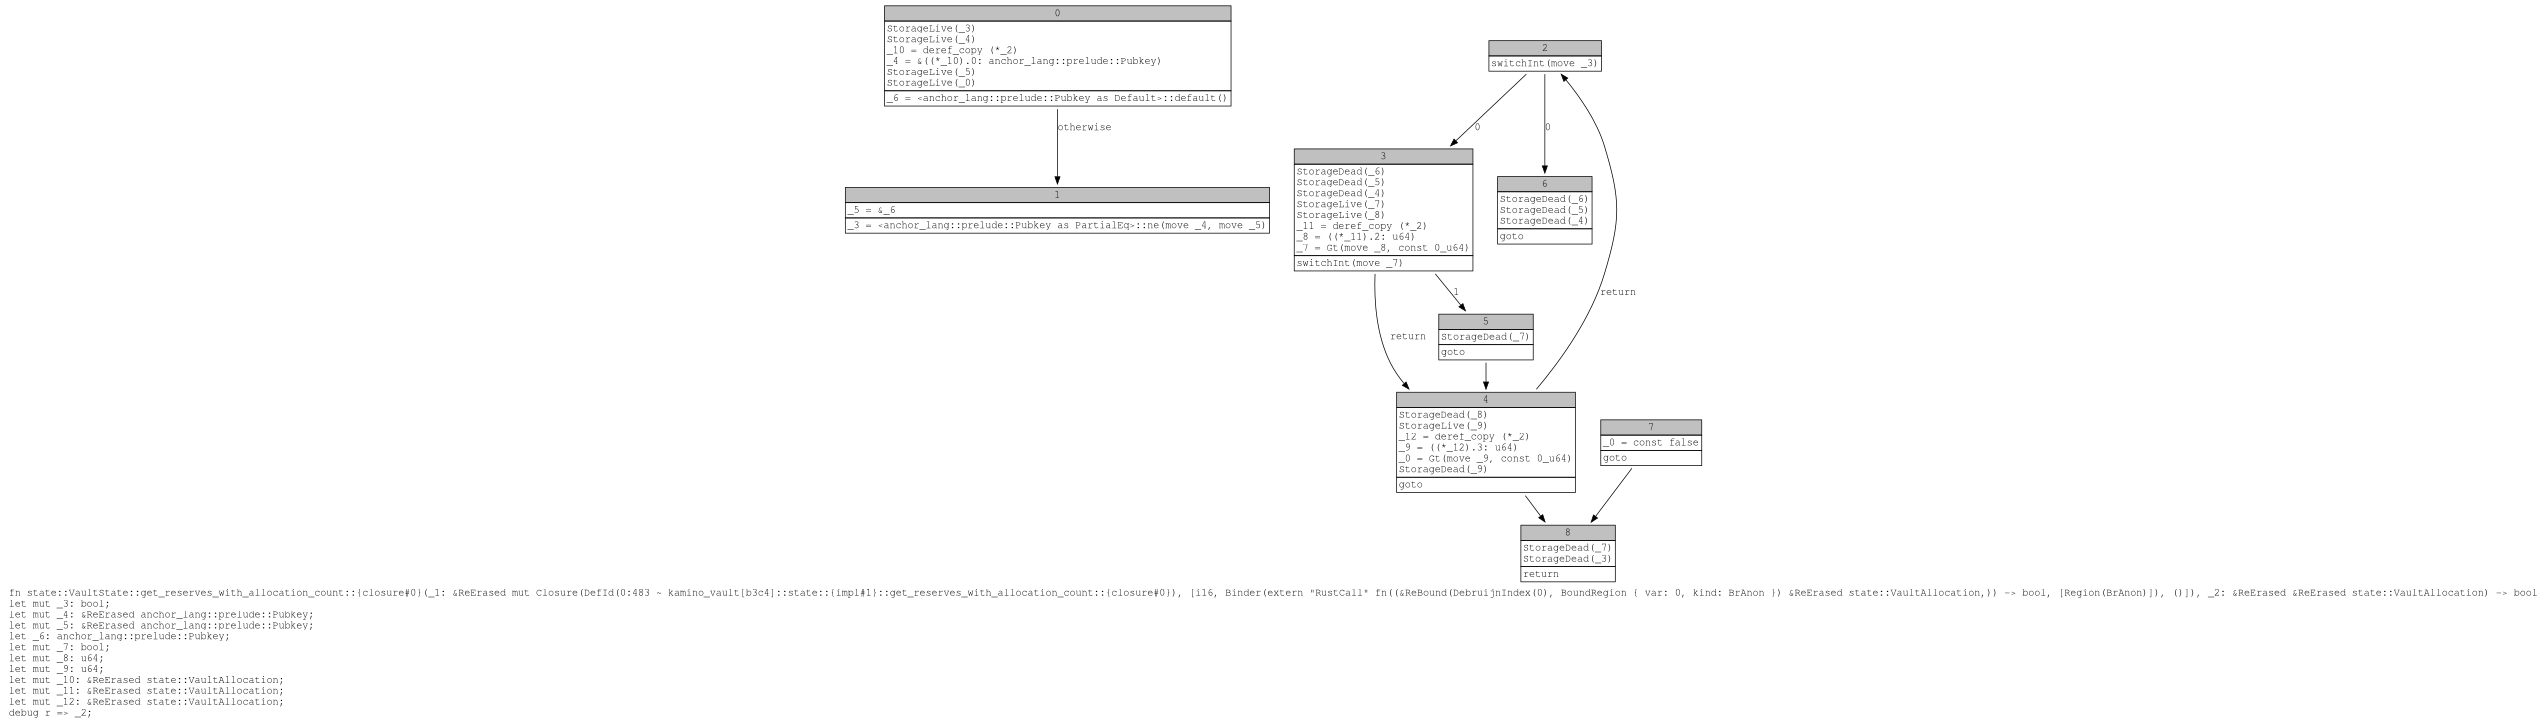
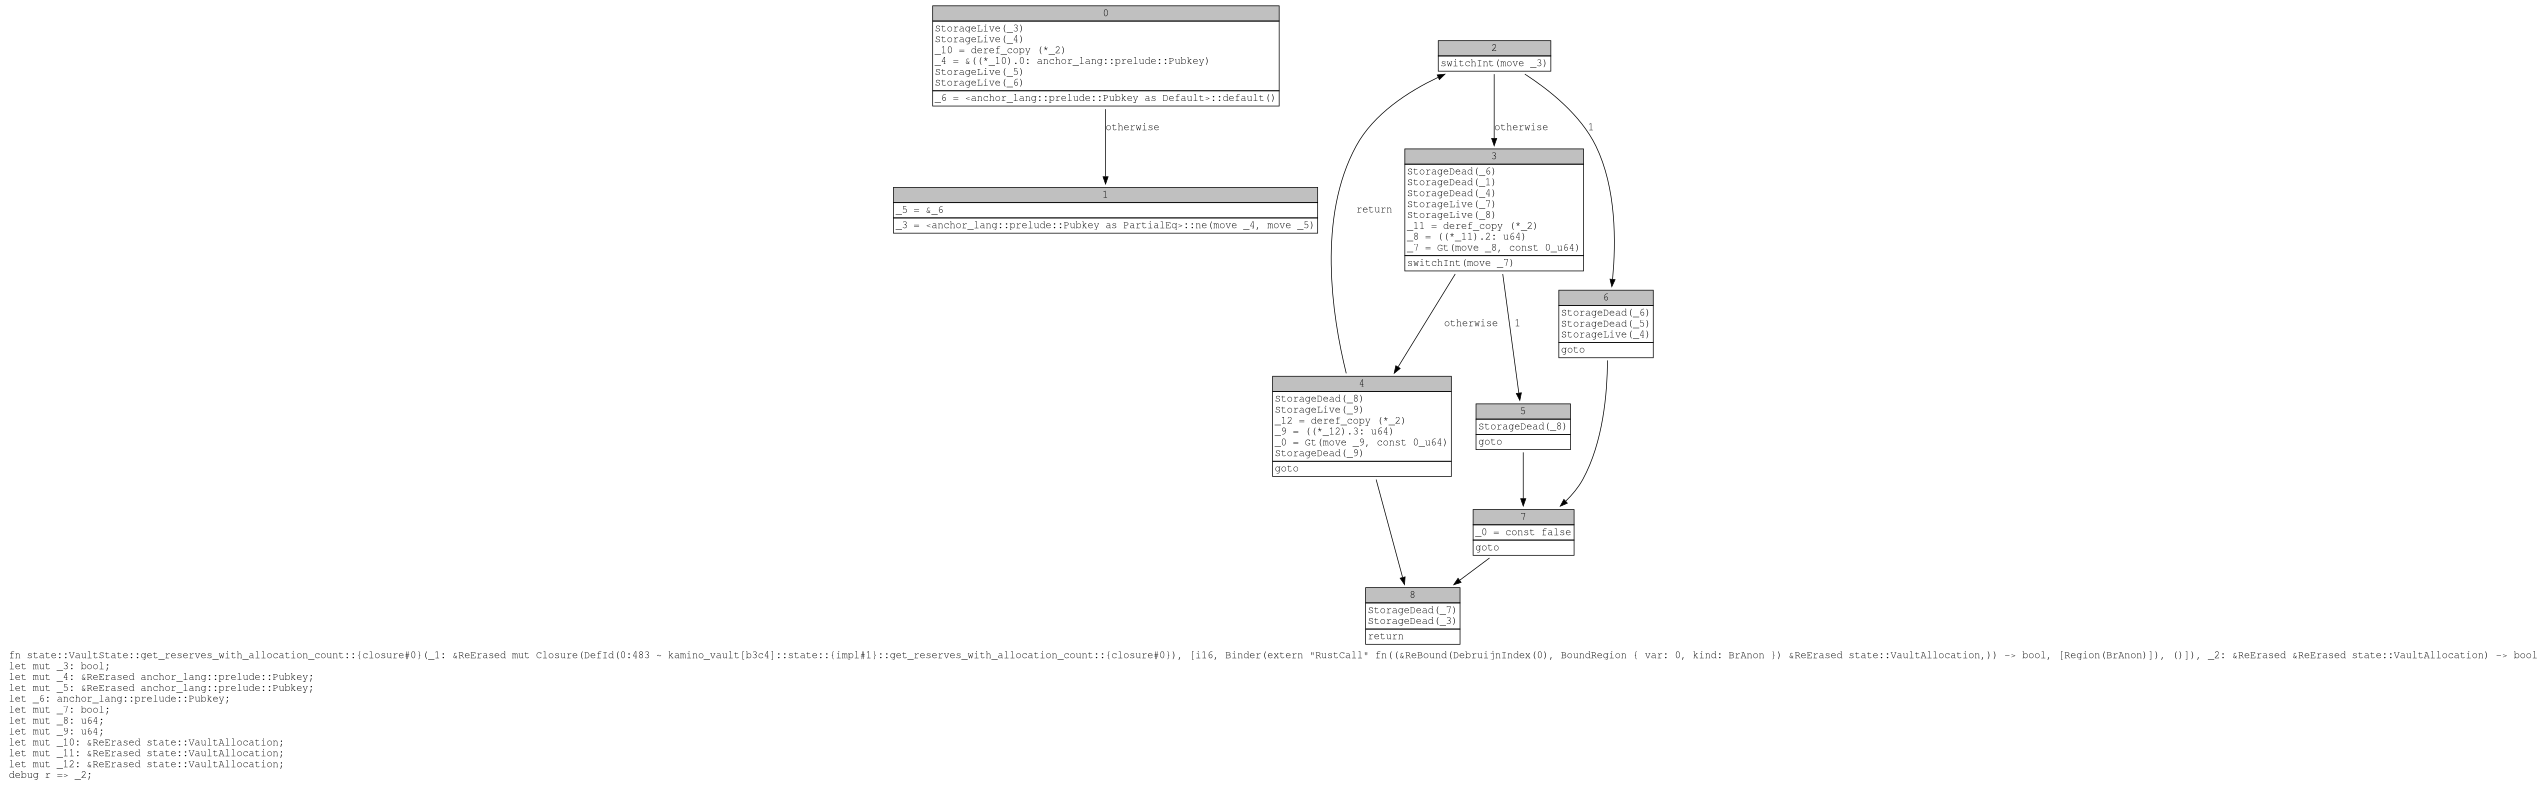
node "0": text "StorageLive(_0)" -> "StorageLive(_6)"
edge "2" -> "3": label "0" -> "otherwise"
edge "2" -> "6": label "0" -> "1"
node "3": text "StorageDead(_5)" -> "StorageDead(_1)"
node "6": text "StorageDead(_4)" -> "StorageLive(_4)"
edge "3" -> "4": label "return" -> "otherwise"
node "5": text "StorageDead(_7)" -> "StorageDead(_8)"
edge "5" -> "4": now "5" -> "7"
edge "6" -> "7": added
